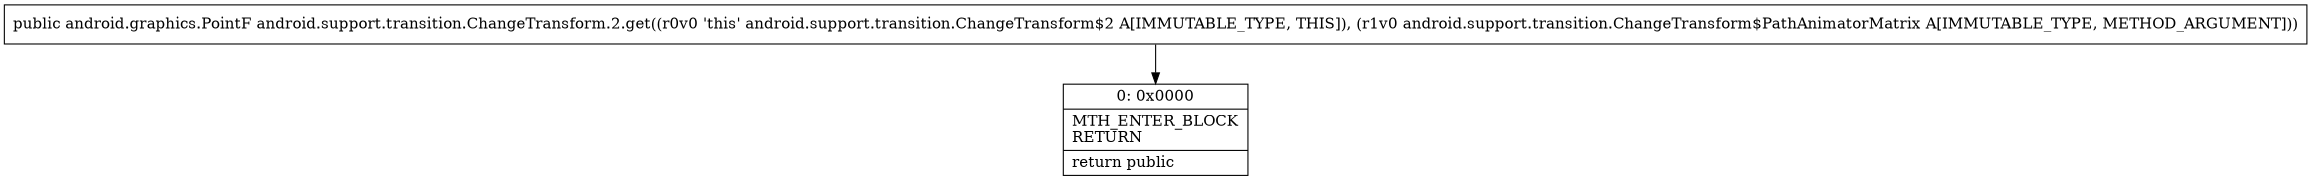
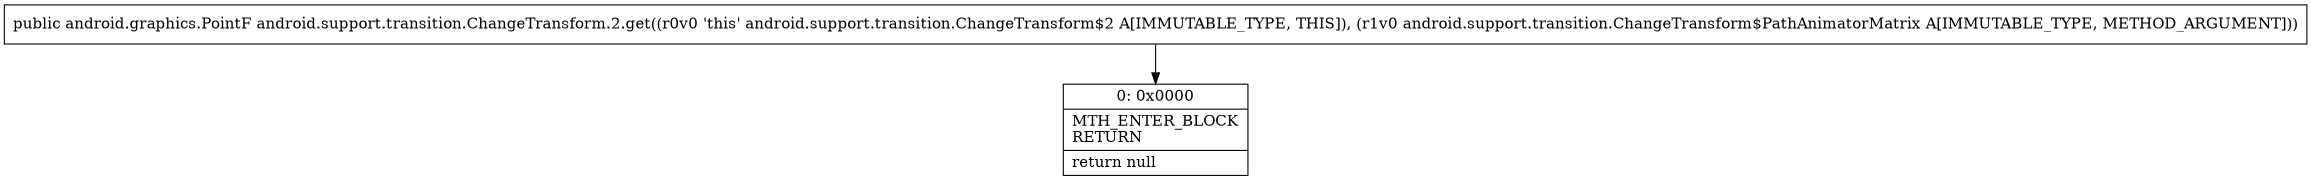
node "0: 0x0000": text "return public" -> "return null"
